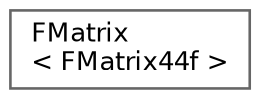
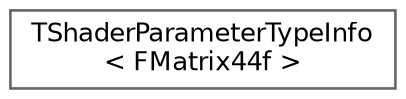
node "FMatrix < FMatrix44f >": label "FMatrix < FMatrix44f >" -> "TShaderParameterTypeInfo < FMatrix44f >"
